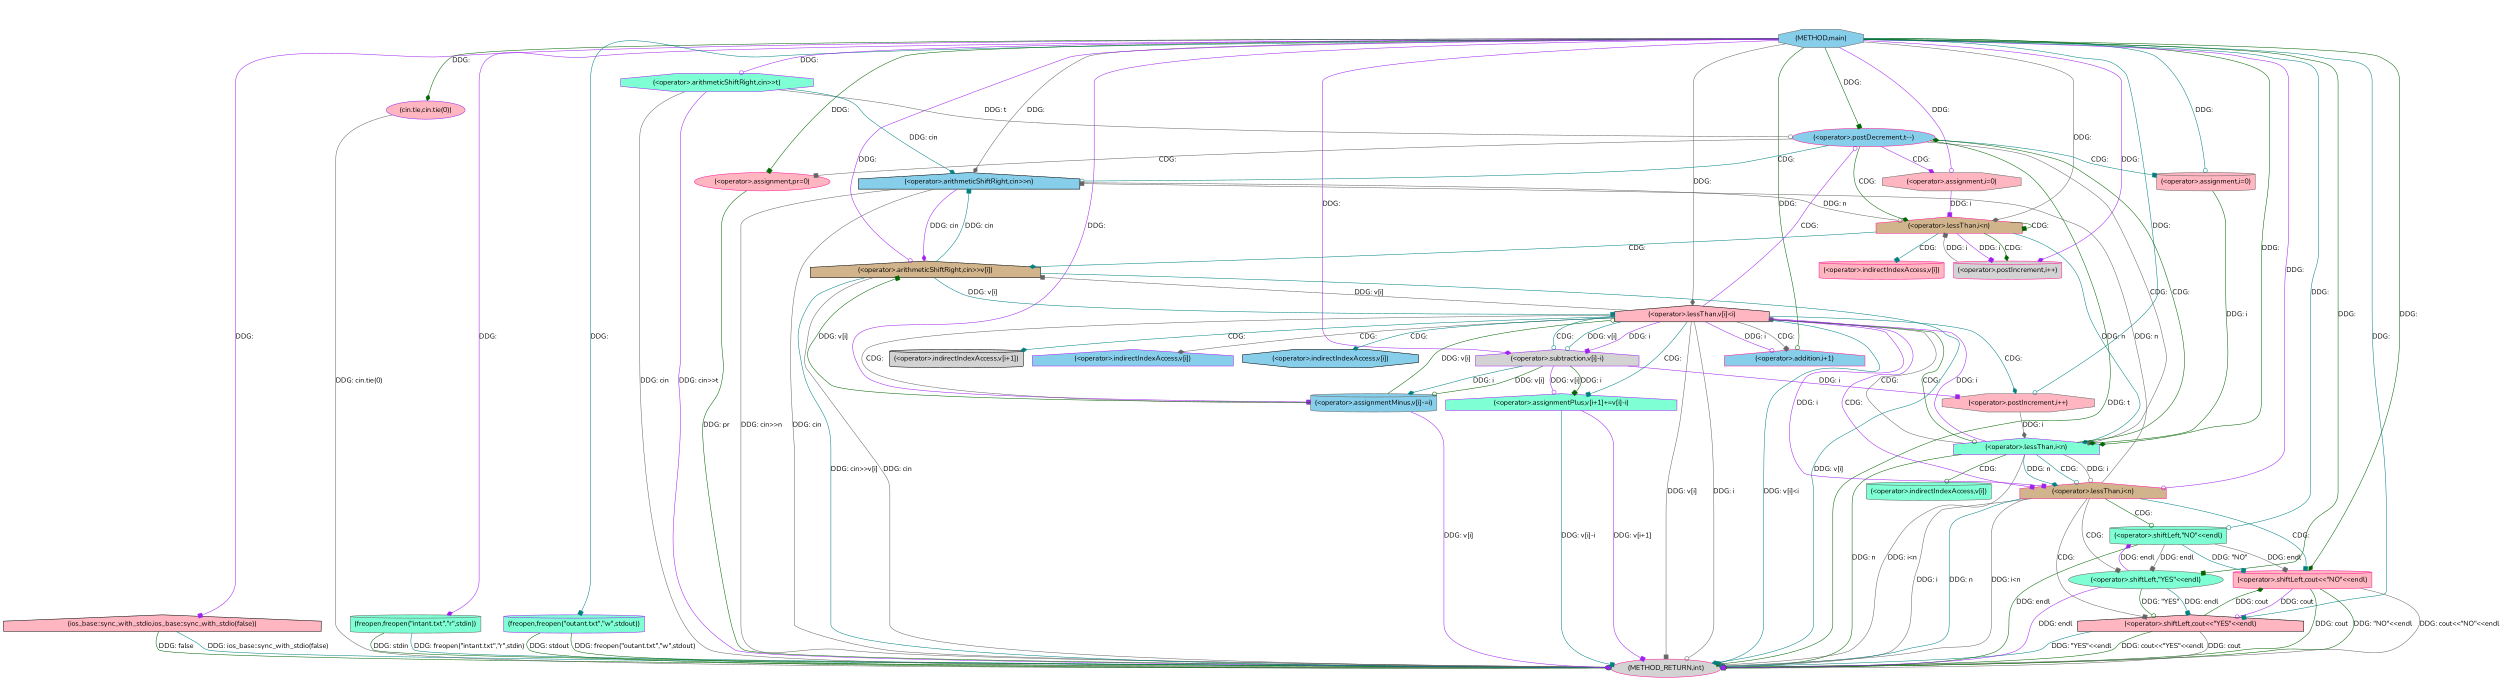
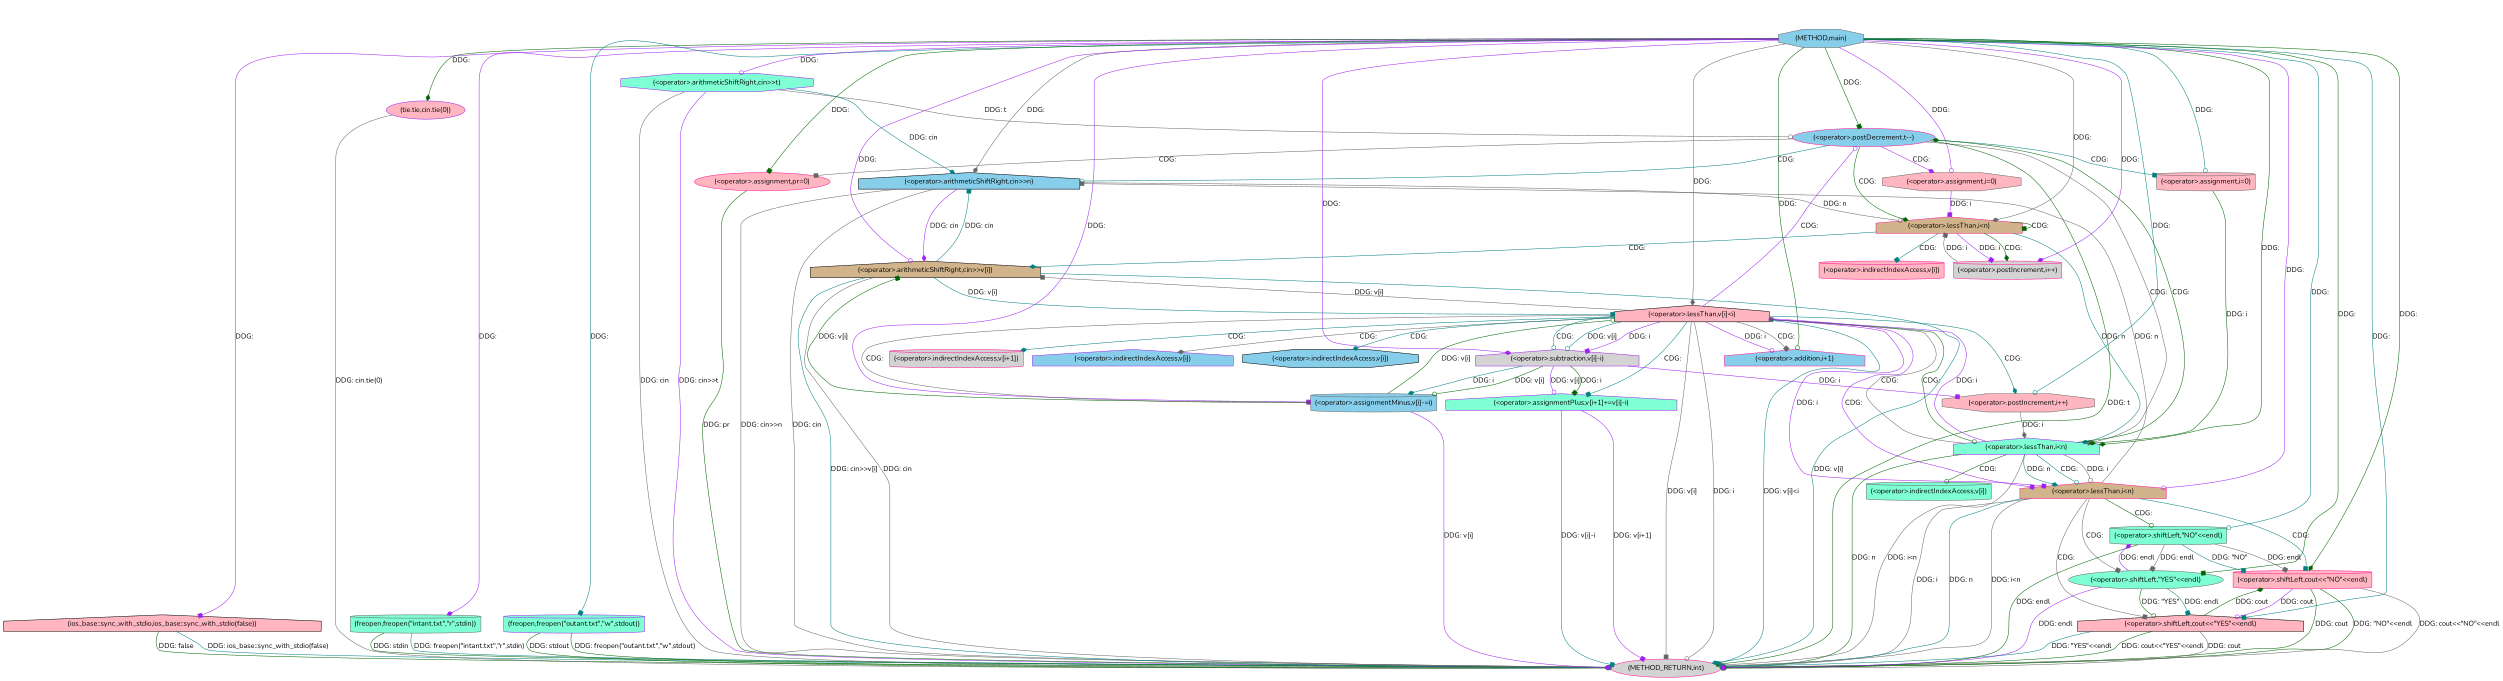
node "(cin.tie,cin.tie(0))": label "(cin.tie,cin.tie(0))" -> "(tie.tie,cin.tie(0))"
node "(<operator>.indirectIndexAccess,v[i+1])": color black -> deeppink
